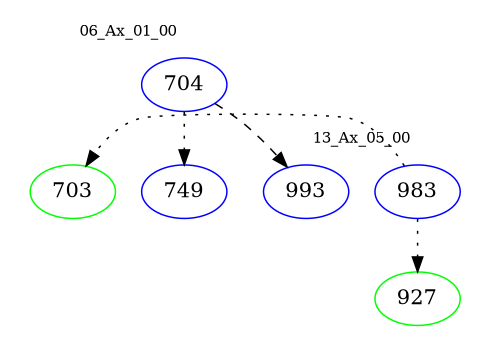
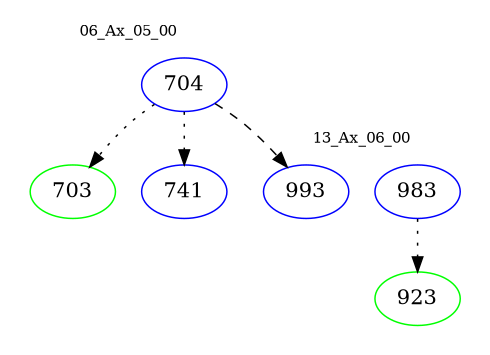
cluster "06_Ax_01_00": label "06_Ax_01_00" -> "06_Ax_05_00"
edge "983" -> "703": now "704" -> "703"
cluster "13_Ax_05_00": label "13_Ax_05_00" -> "13_Ax_06_00"
node "749": label "749" -> "741"
node "927": label "927" -> "923"
